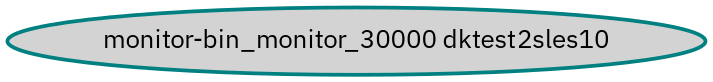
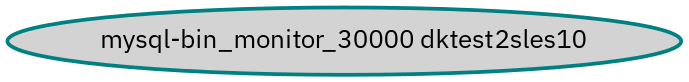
node "monitor-bin_monitor_30000 dktest2sles10": label "monitor-bin_monitor_30000 dktest2sles10" -> "mysql-bin_monitor_30000 dktest2sles10"
